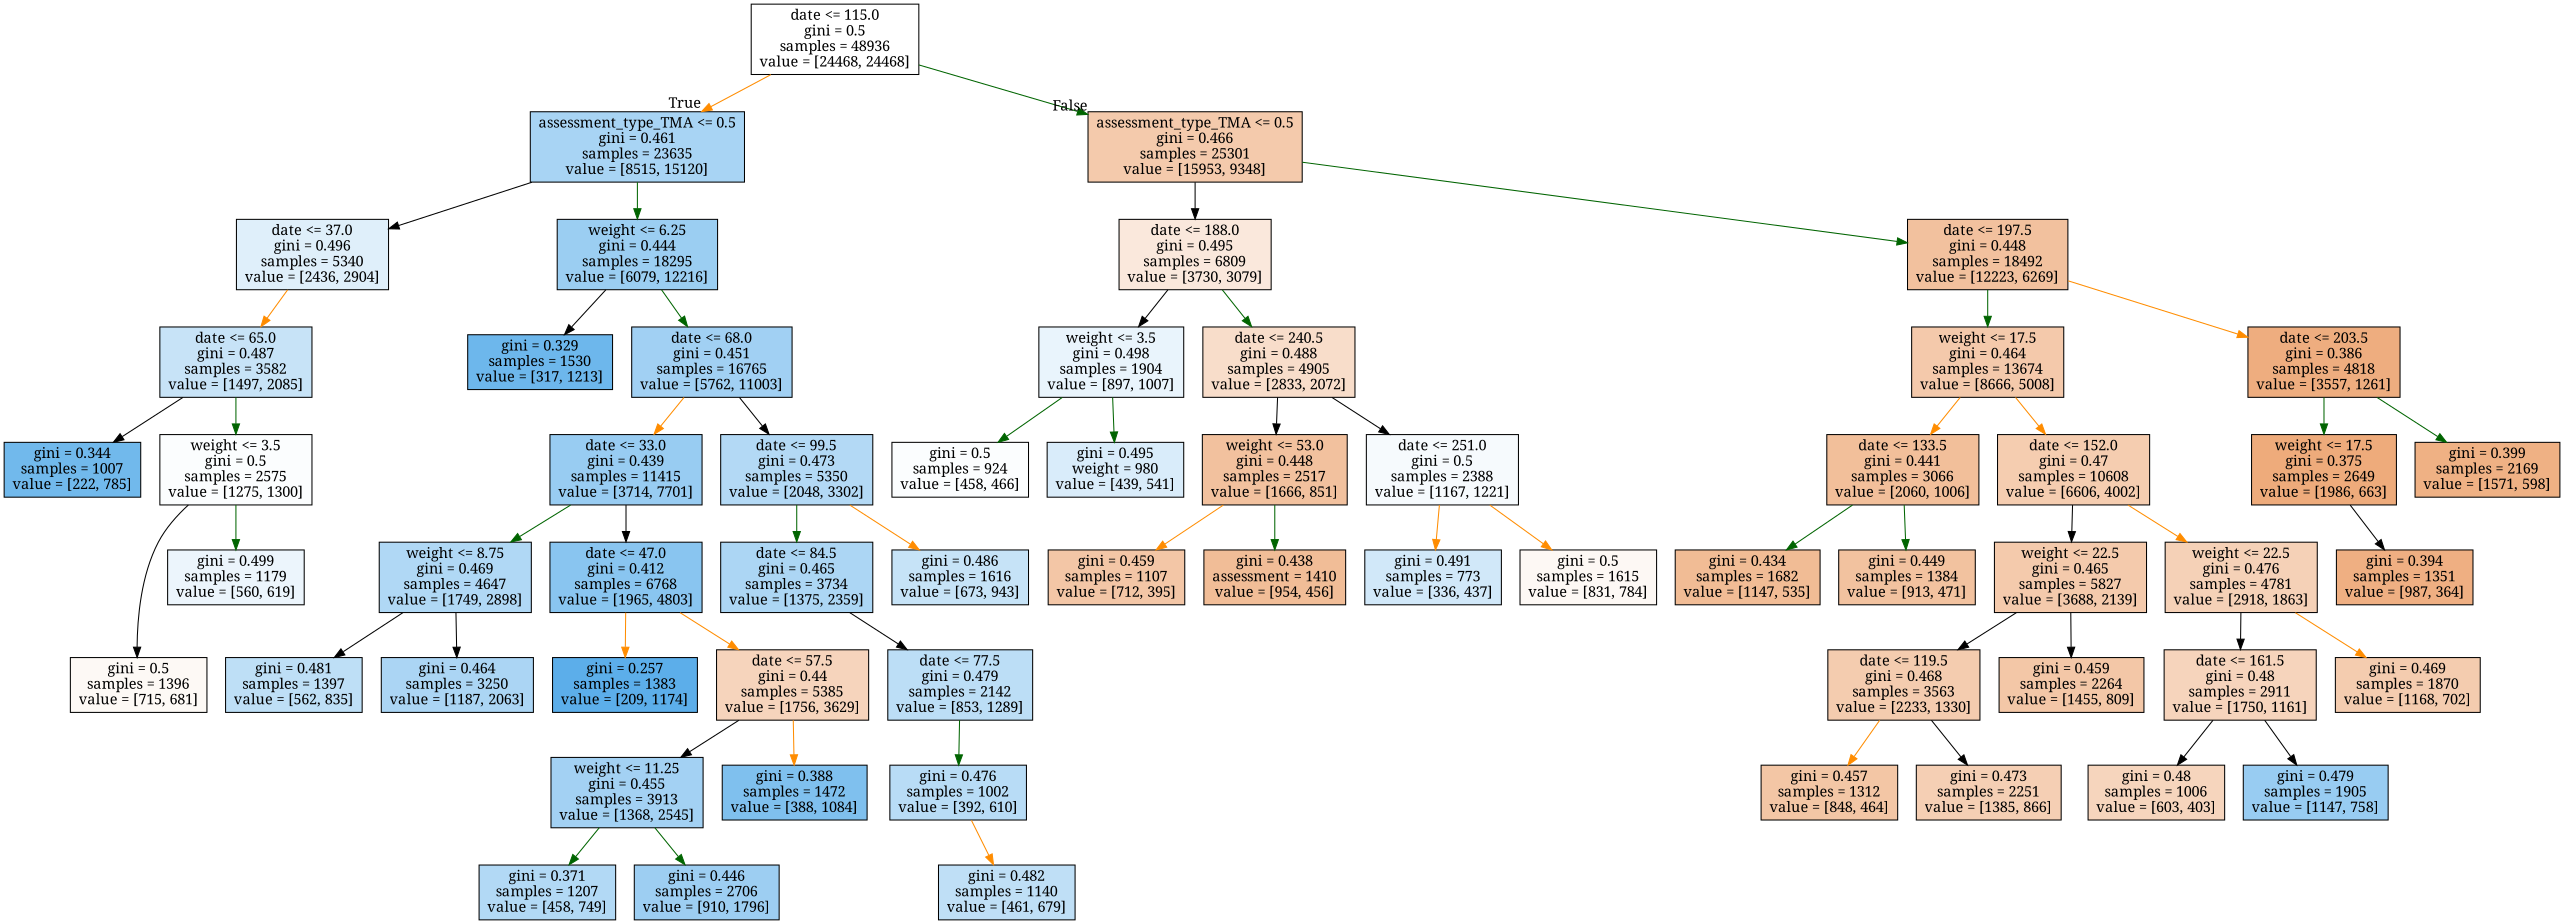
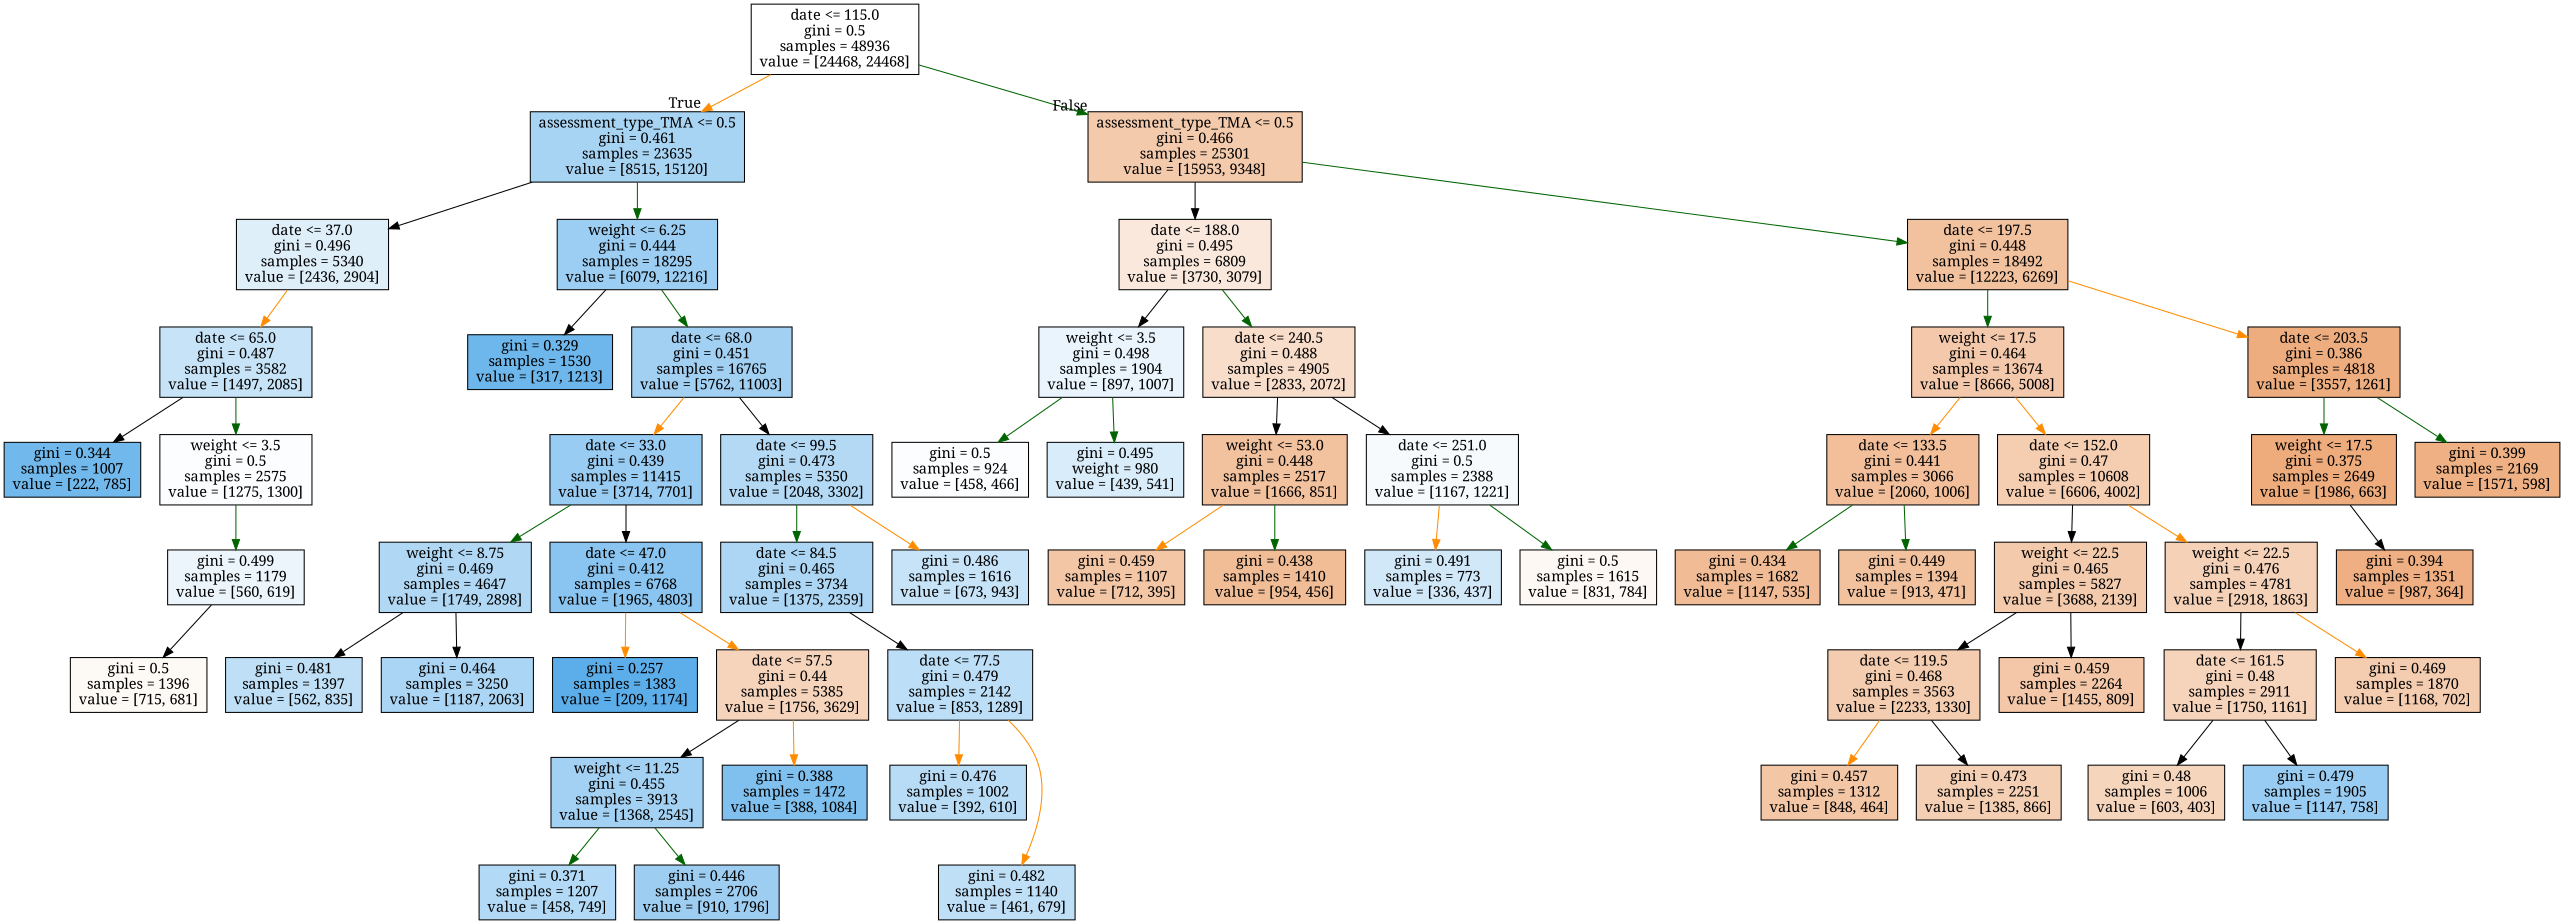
edge "date <= 251.0 gini = 0.5 samples = 2388 value = [1167, 1221]" -> "gini = 0.5 samples = 1615 value = [831, 784]": color darkorange -> darkgreen
edge "weight <= 3.5 gini = 0.5 samples = 2575 value = [1275, 1300]" -> "gini = 0.5 samples = 1396 value = [715, 681]": now "gini = 0.499 samples = 1179 value = [560, 619]" -> "gini = 0.5 samples = 1396 value = [715, 681]"
node "gini = 0.438 assessment = 1410 value = [954, 456]": label "gini = 0.438 assessment = 1410 value = [954, 456]" -> "gini = 0.438 samples = 1410 value = [954, 456]"
node "gini = 0.449 samples = 1384 value = [913, 471]": label "gini = 0.449 samples = 1384 value = [913, 471]" -> "gini = 0.449 samples = 1394 value = [913, 471]"
edge "date <= 77.5 gini = 0.479 samples = 2142 value = [853, 1289]" -> "gini = 0.476 samples = 1002 value = [392, 610]": color darkgreen -> darkorange
edge "gini = 0.476 samples = 1002 value = [392, 610]" -> "gini = 0.482 samples = 1140 value = [461, 679]": now "date <= 77.5 gini = 0.479 samples = 2142 value = [853, 1289]" -> "gini = 0.482 samples = 1140 value = [461, 679]"
